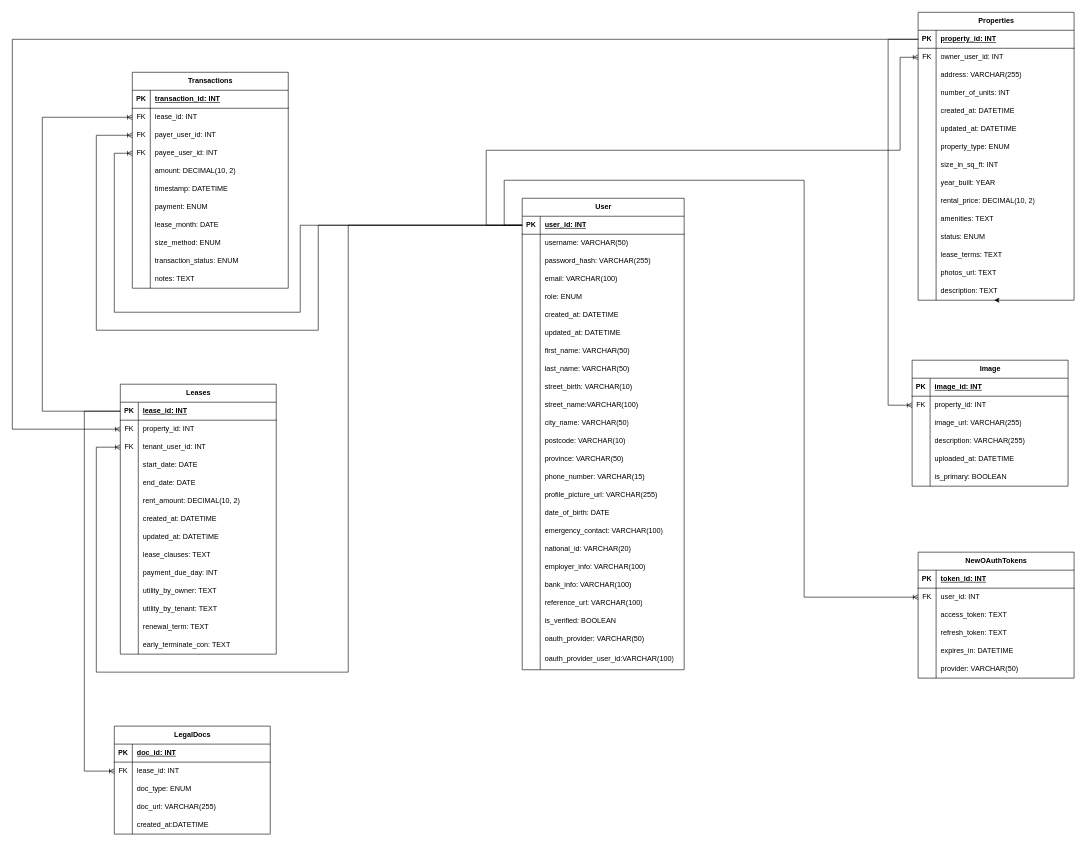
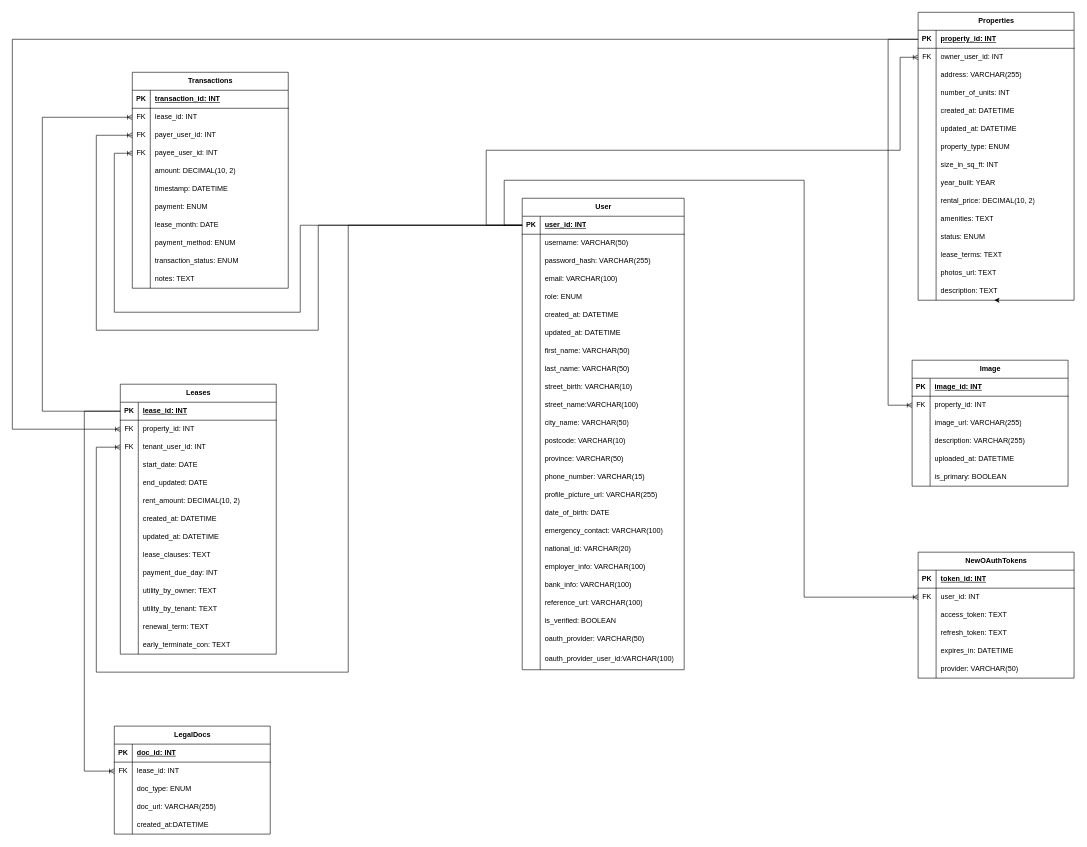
node "size_method: ENUM": label "size_method: ENUM" -> "payment_method: ENUM"
node "end_date: DATE": label "end_date: DATE" -> "end_updated: DATE"
